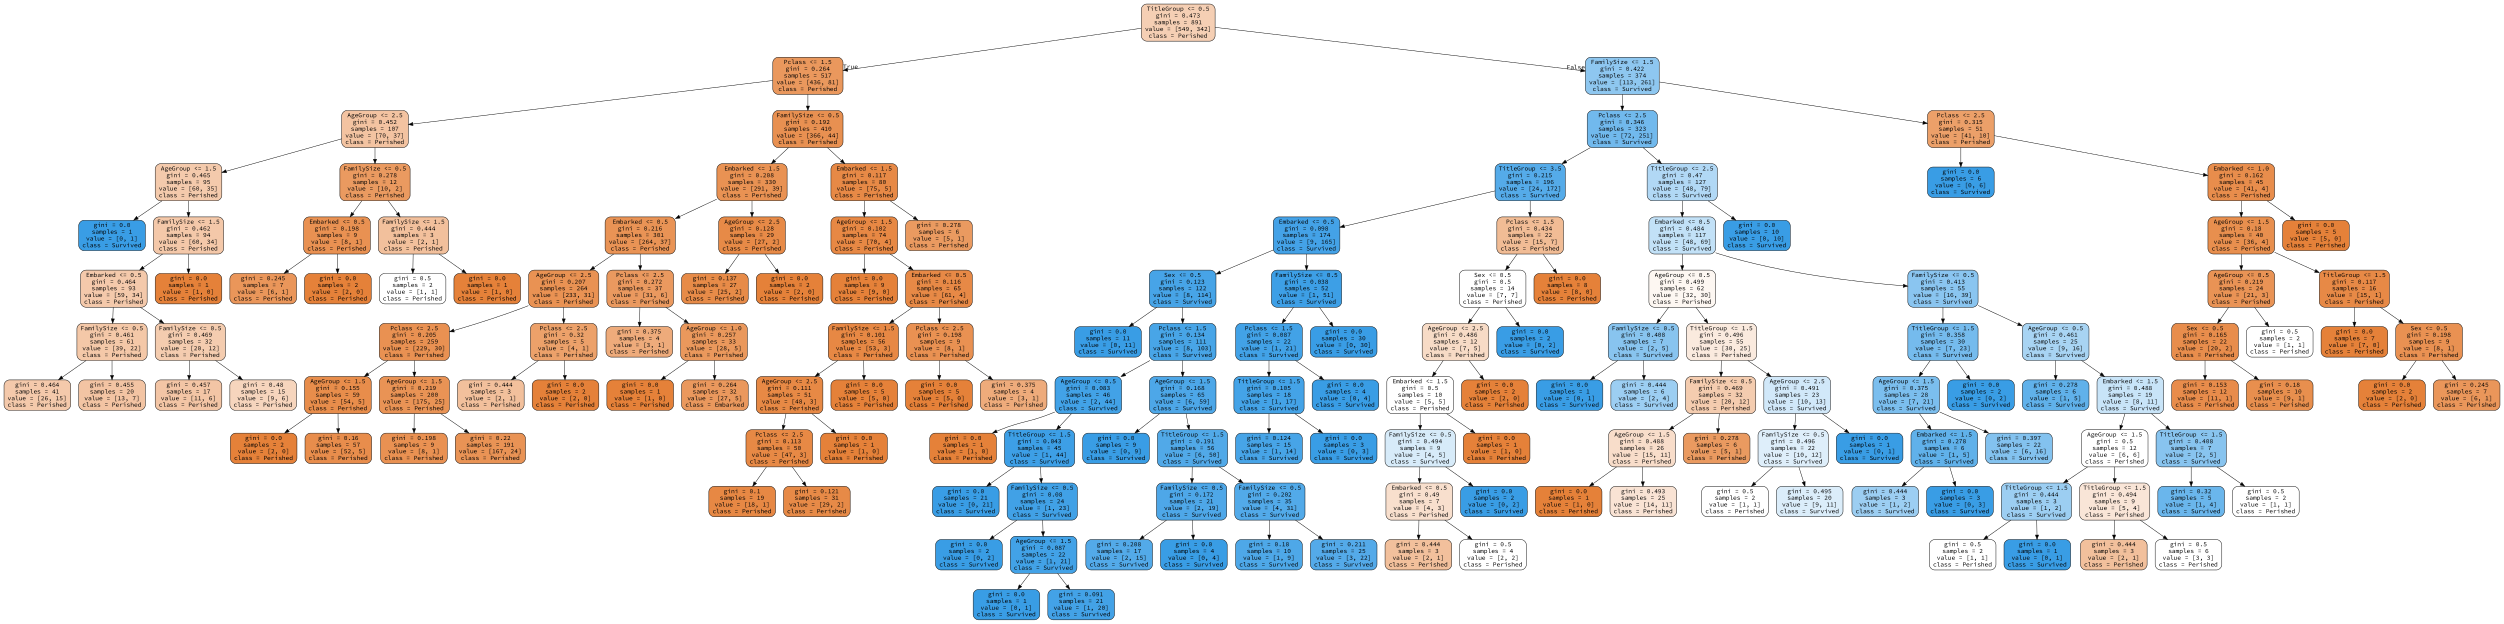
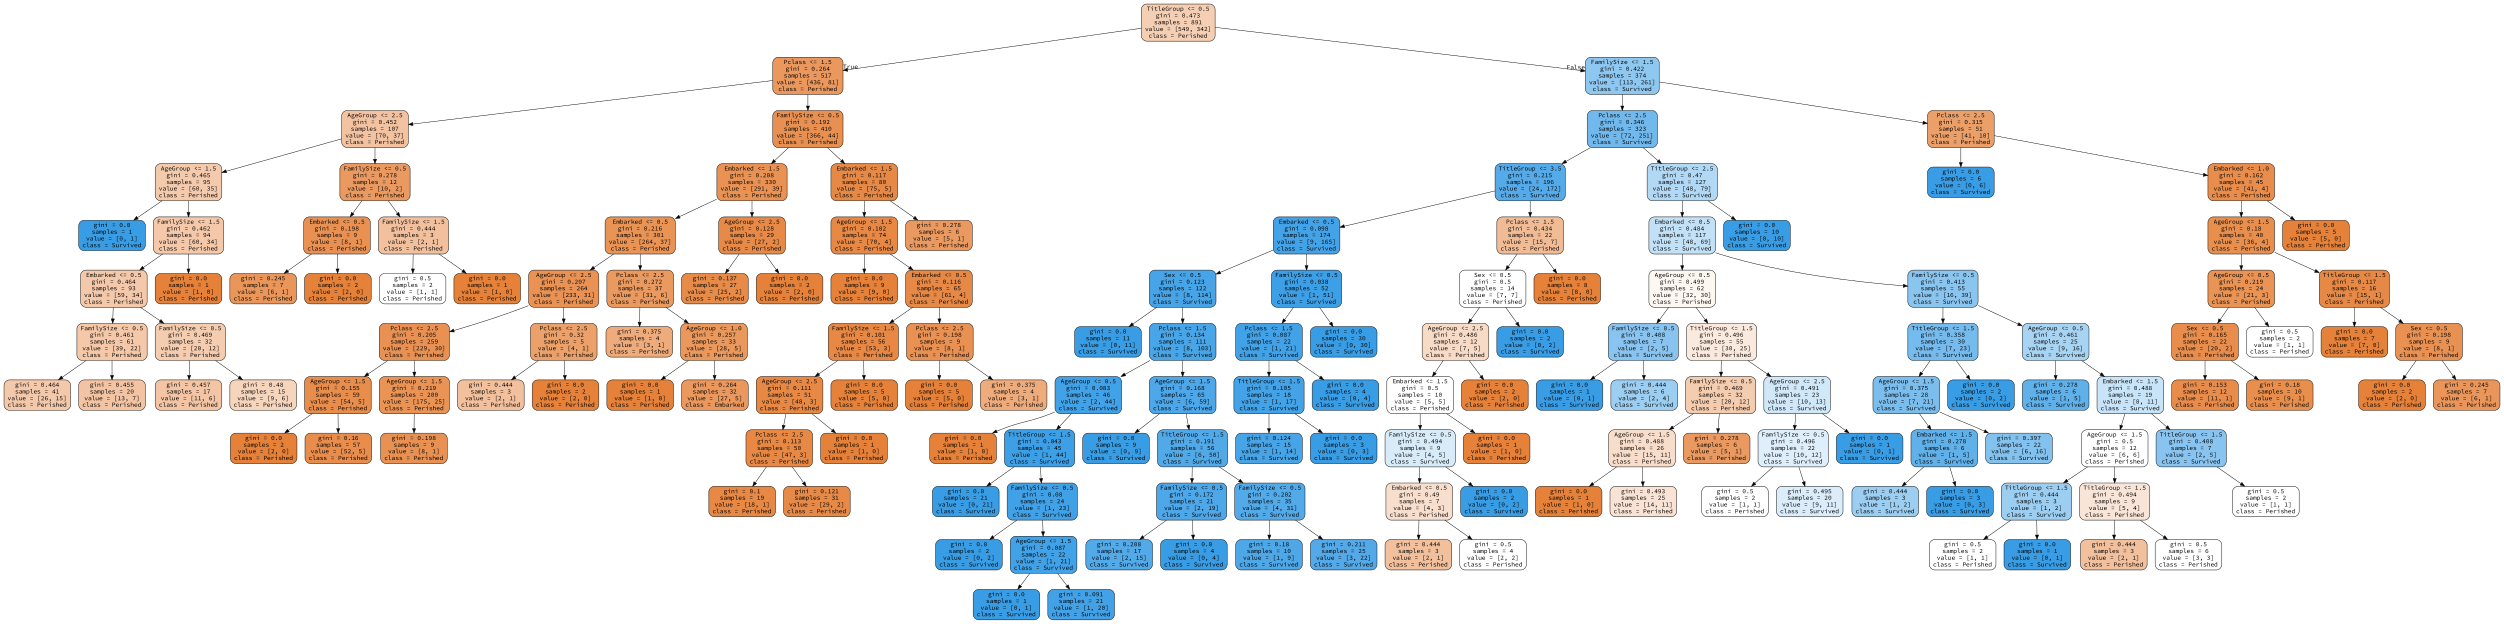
node "gini = 0.22 samples = 191 value = [167, 24] class = Perished": removed
node "gini = 0.32 samples = 5 value = [1, 4] class = Survived": removed
